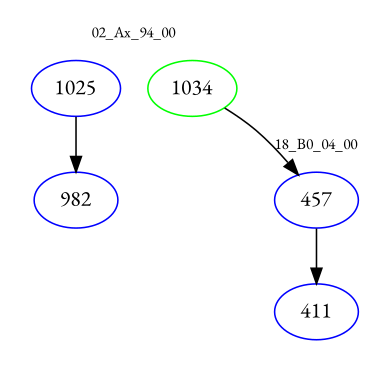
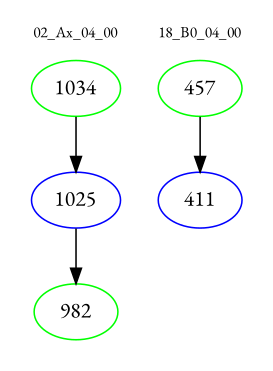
cluster "02_Ax_94_00": label "02_Ax_94_00" -> "02_Ax_04_00"
edge "1034" -> "457": now "1034" -> "1025"
node "982": color blue -> green
node "457": color blue -> green
